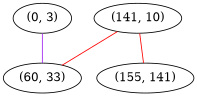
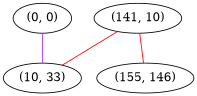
node "(0, 3)": label "(0, 3)" -> "(0, 0)"
node "(60, 33)": label "(60, 33)" -> "(10, 33)"
node "(155, 141)": label "(155, 141)" -> "(155, 146)"
